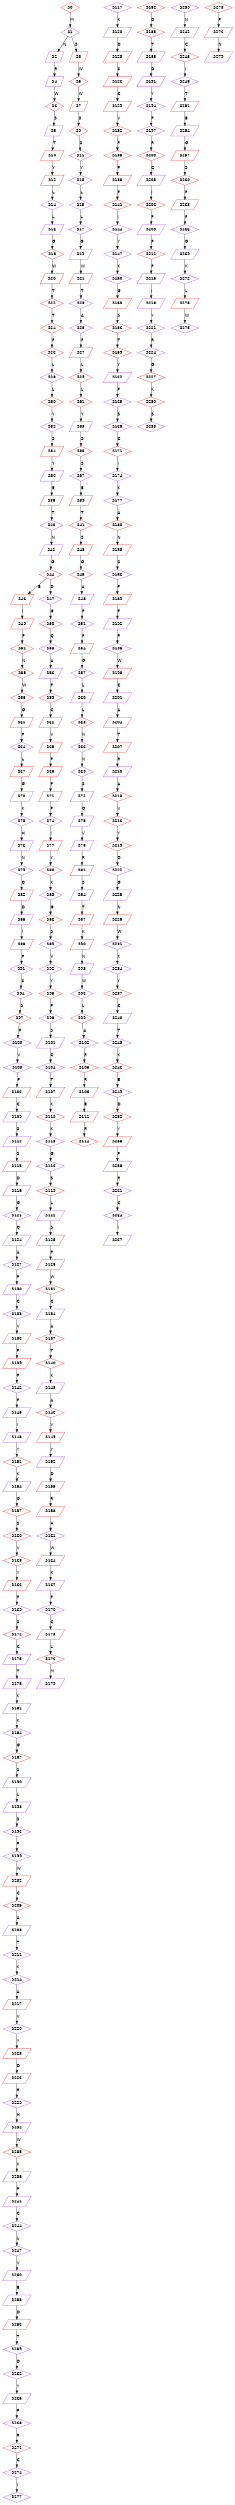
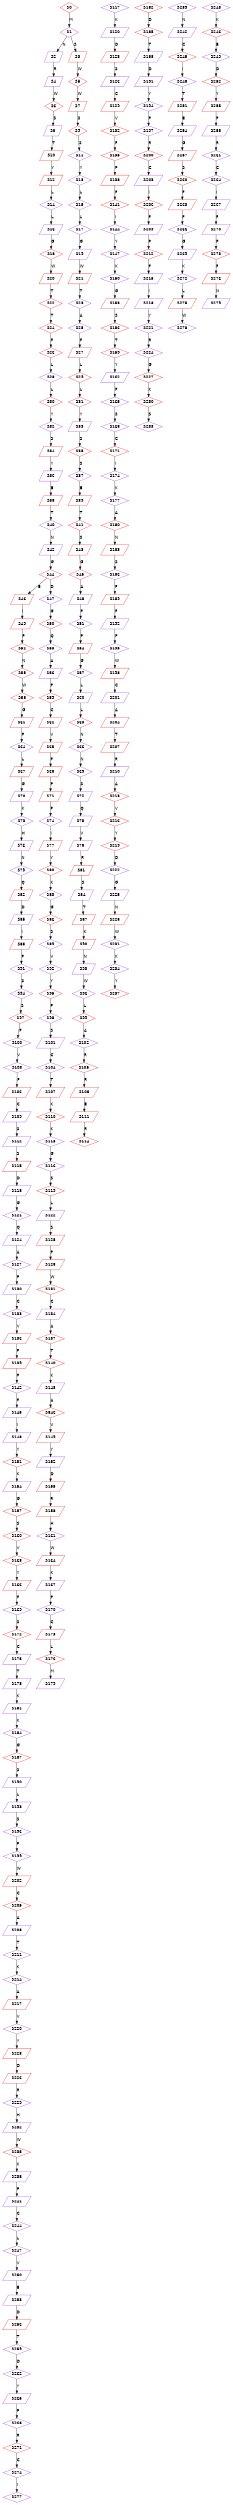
node "S126": color red -> purple
node "S270": added
node "S240": removed
node "S146": label "S146" -> "S846"
